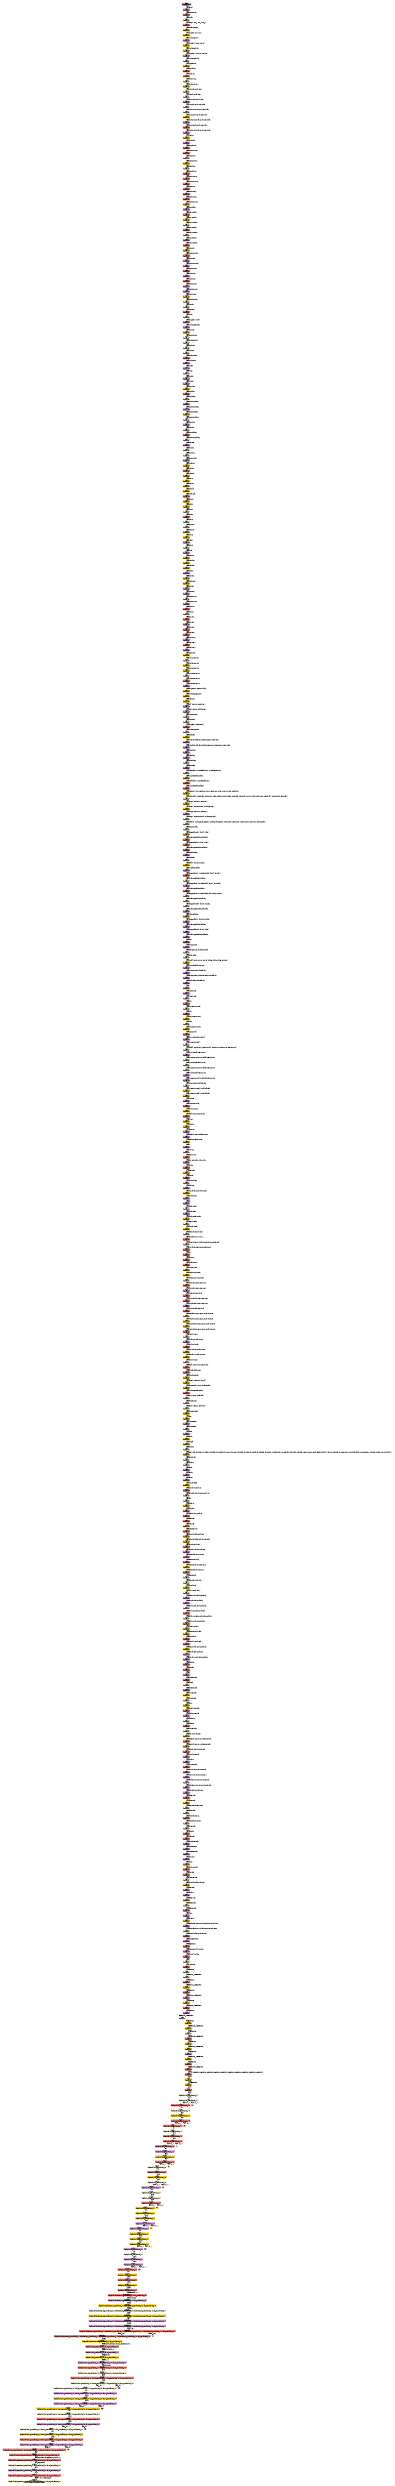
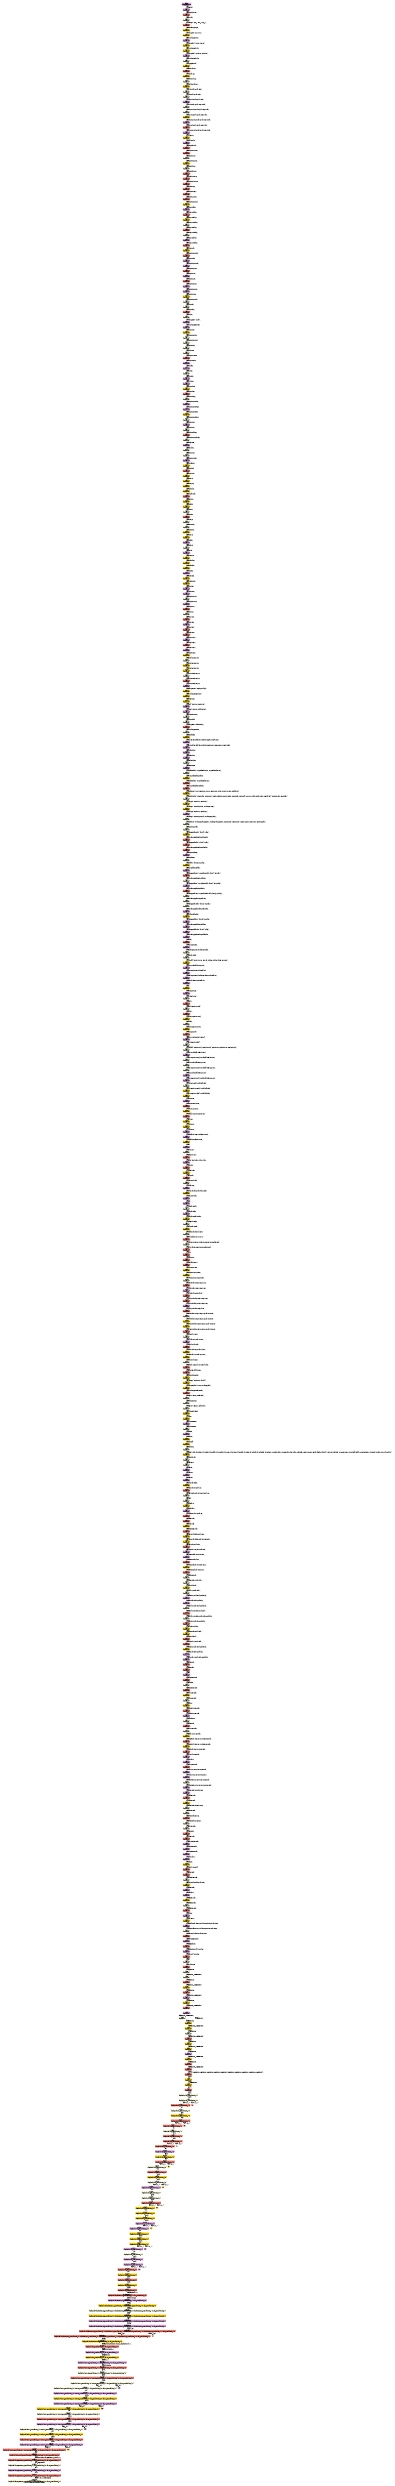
edge "772 @ N72 main ValueAnalysisState: []" -> "778 @ N73 main ValueAnalysisState: []": now "793 @ N75 main ValueAnalysisState: []" -> "778 @ N73 main ValueAnalysisState: []"
